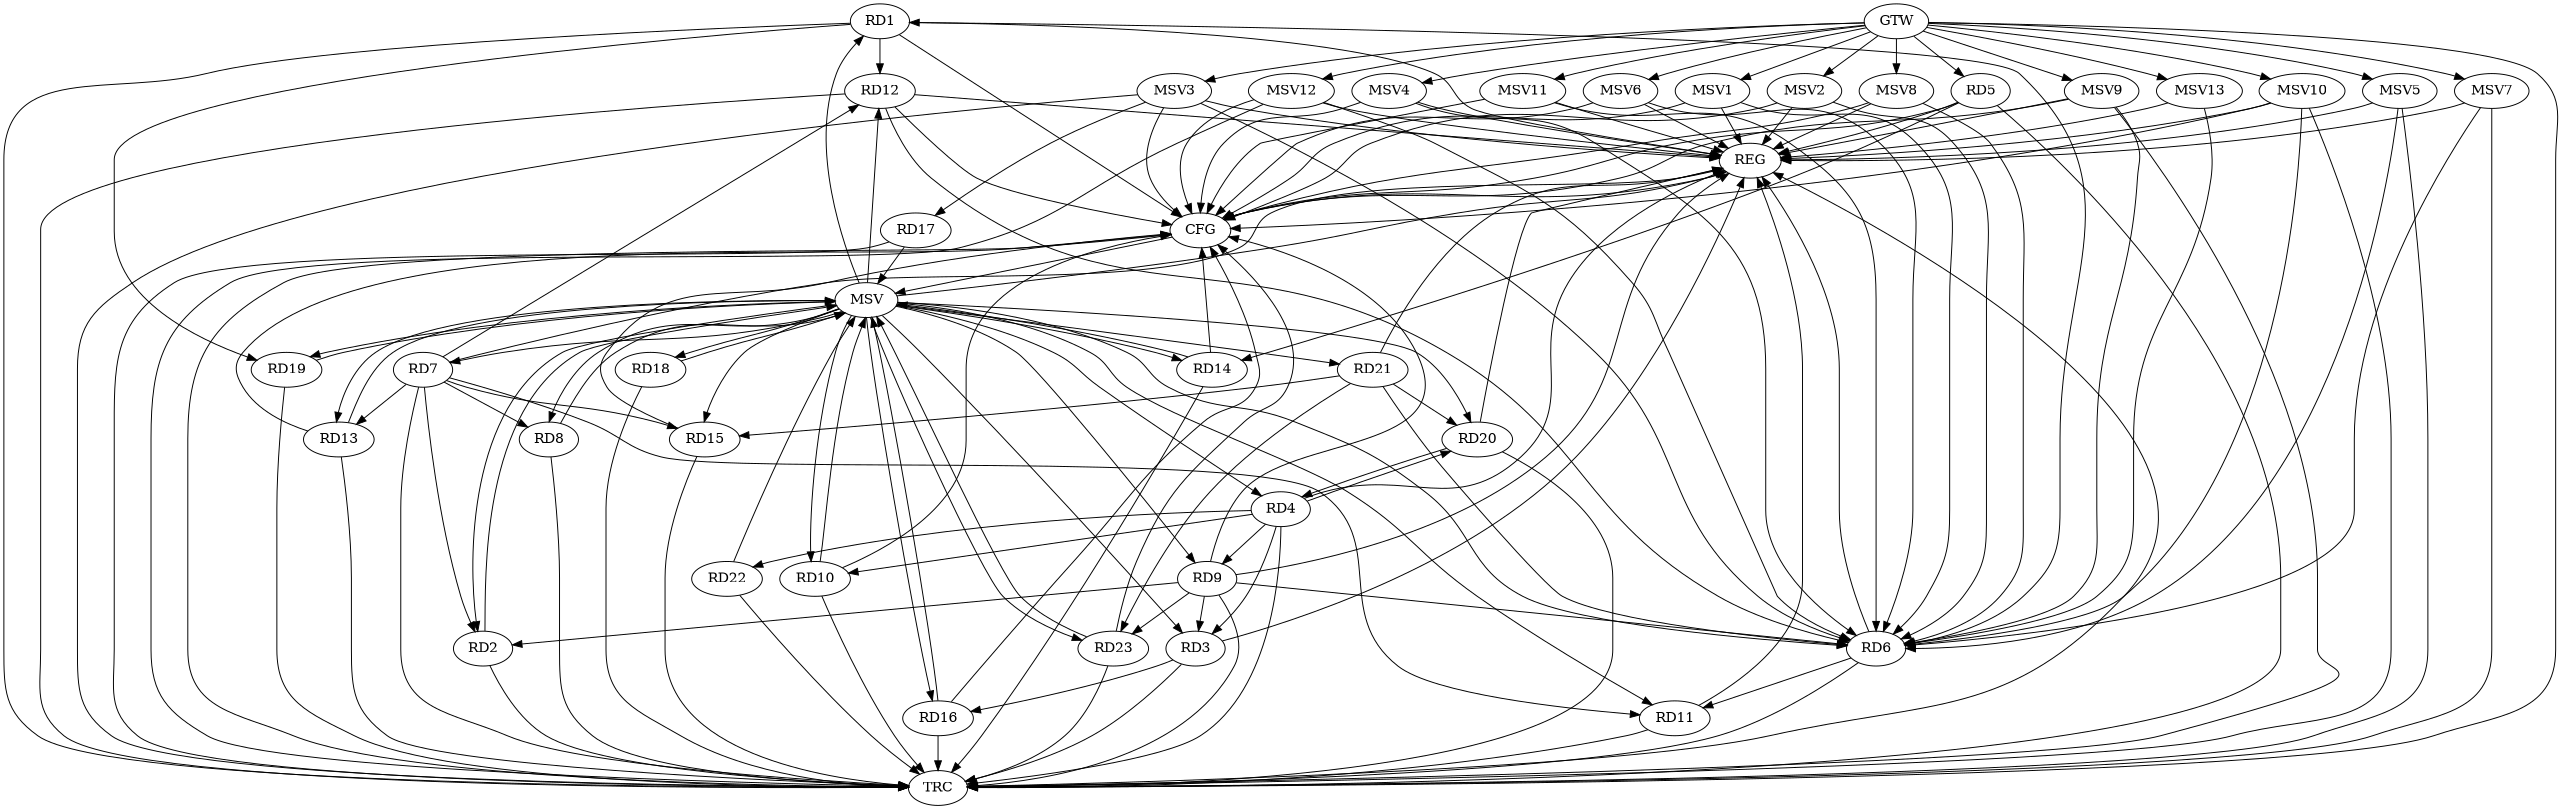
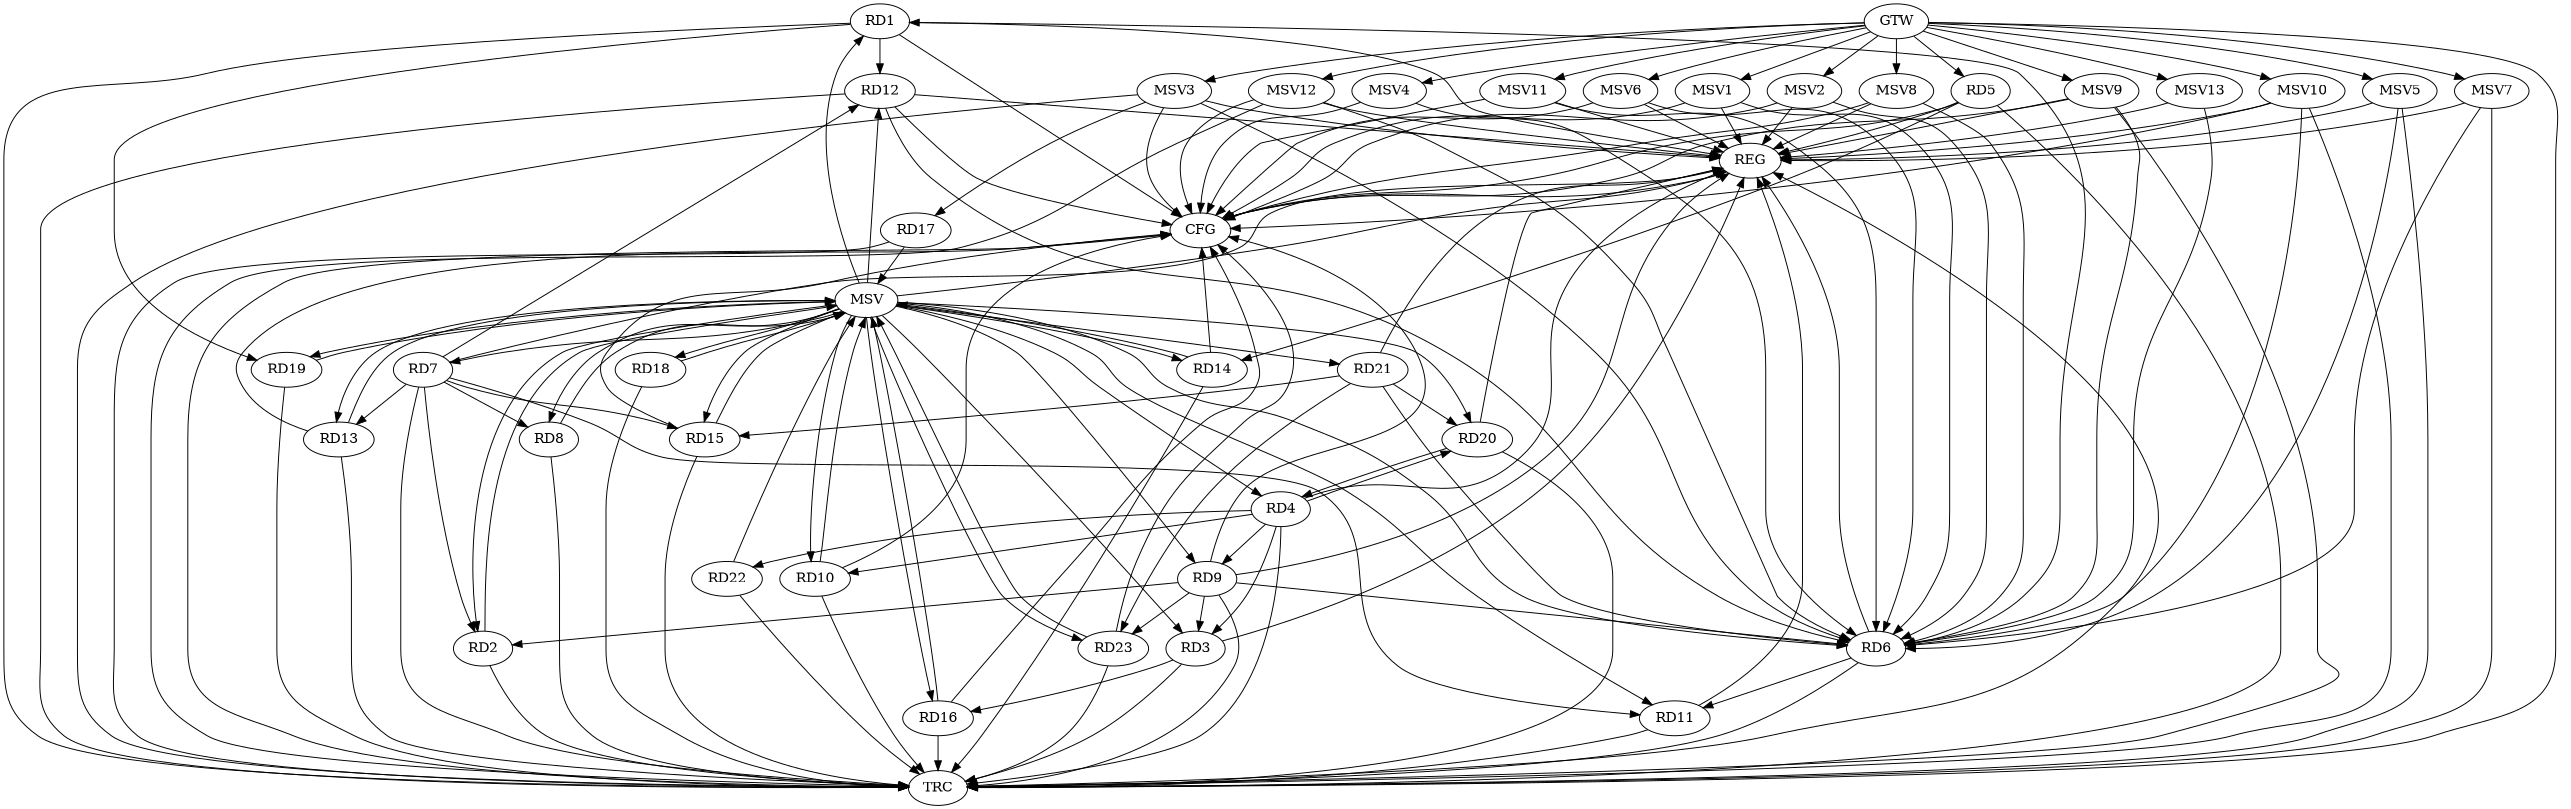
edge "MSV4" -> "REG": removed
edge "CFG" -> "MSV": now "RD15" -> "MSV"
